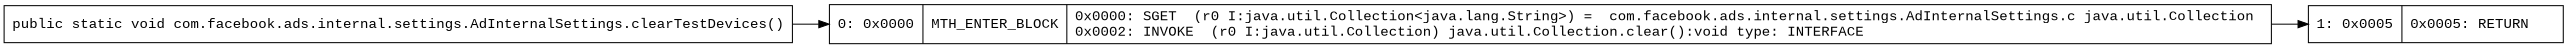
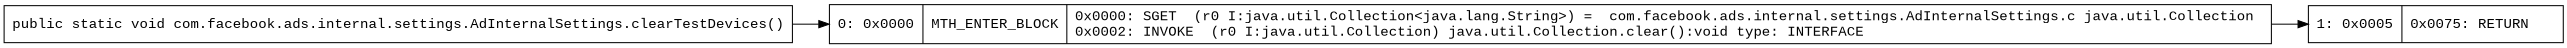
node "1: 0x0005": text "0x0005: RETURN" -> "0x0075: RETURN"
